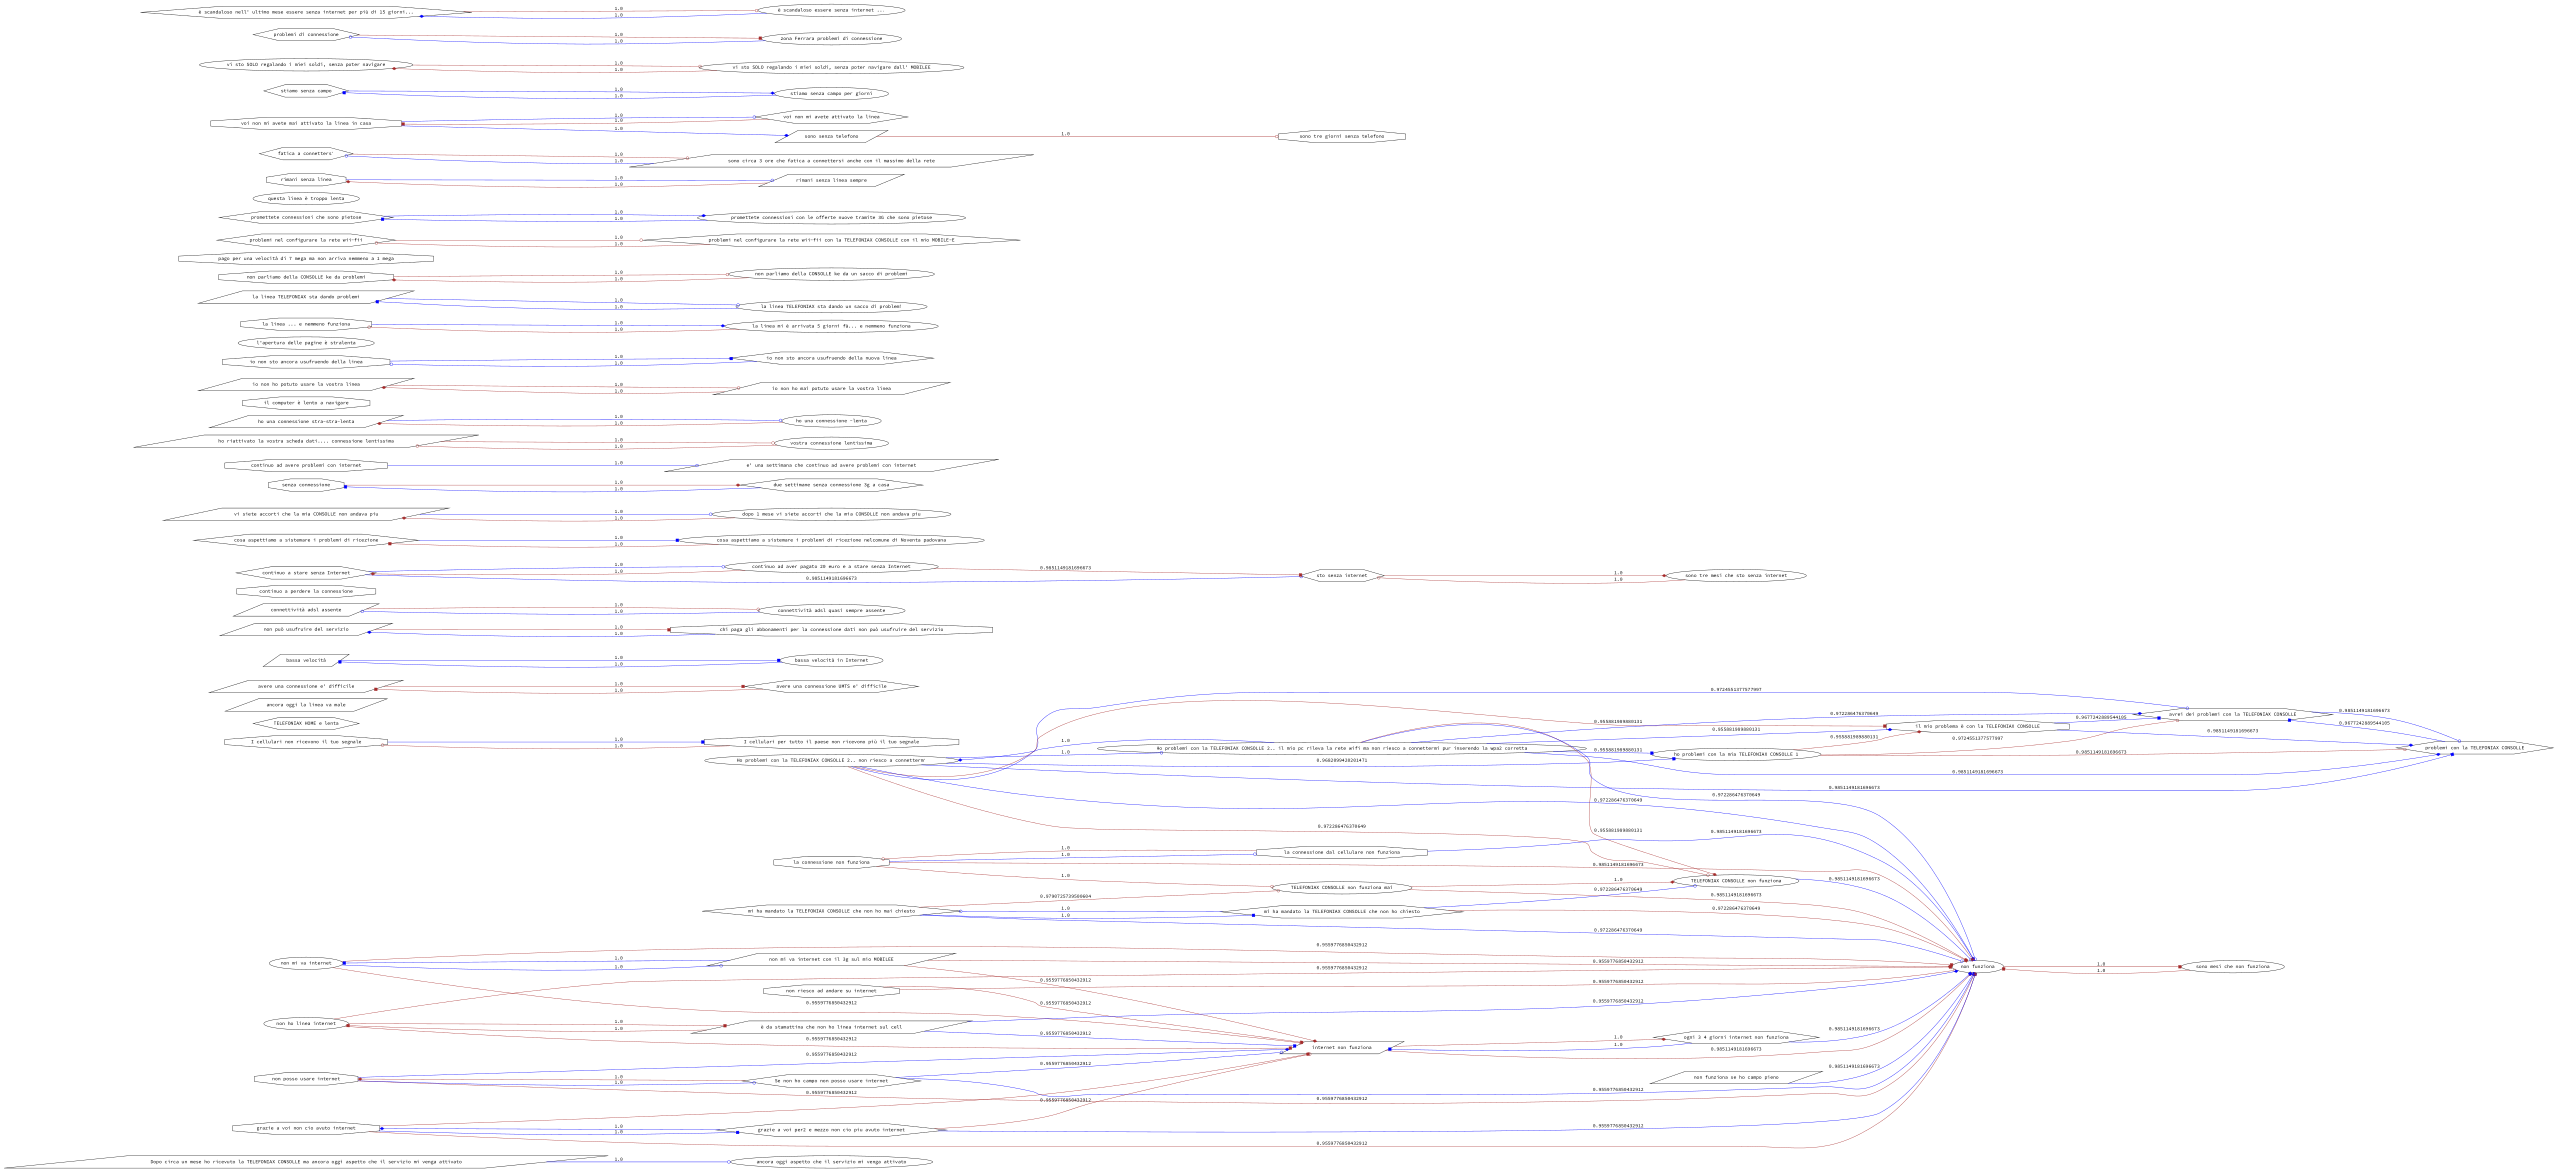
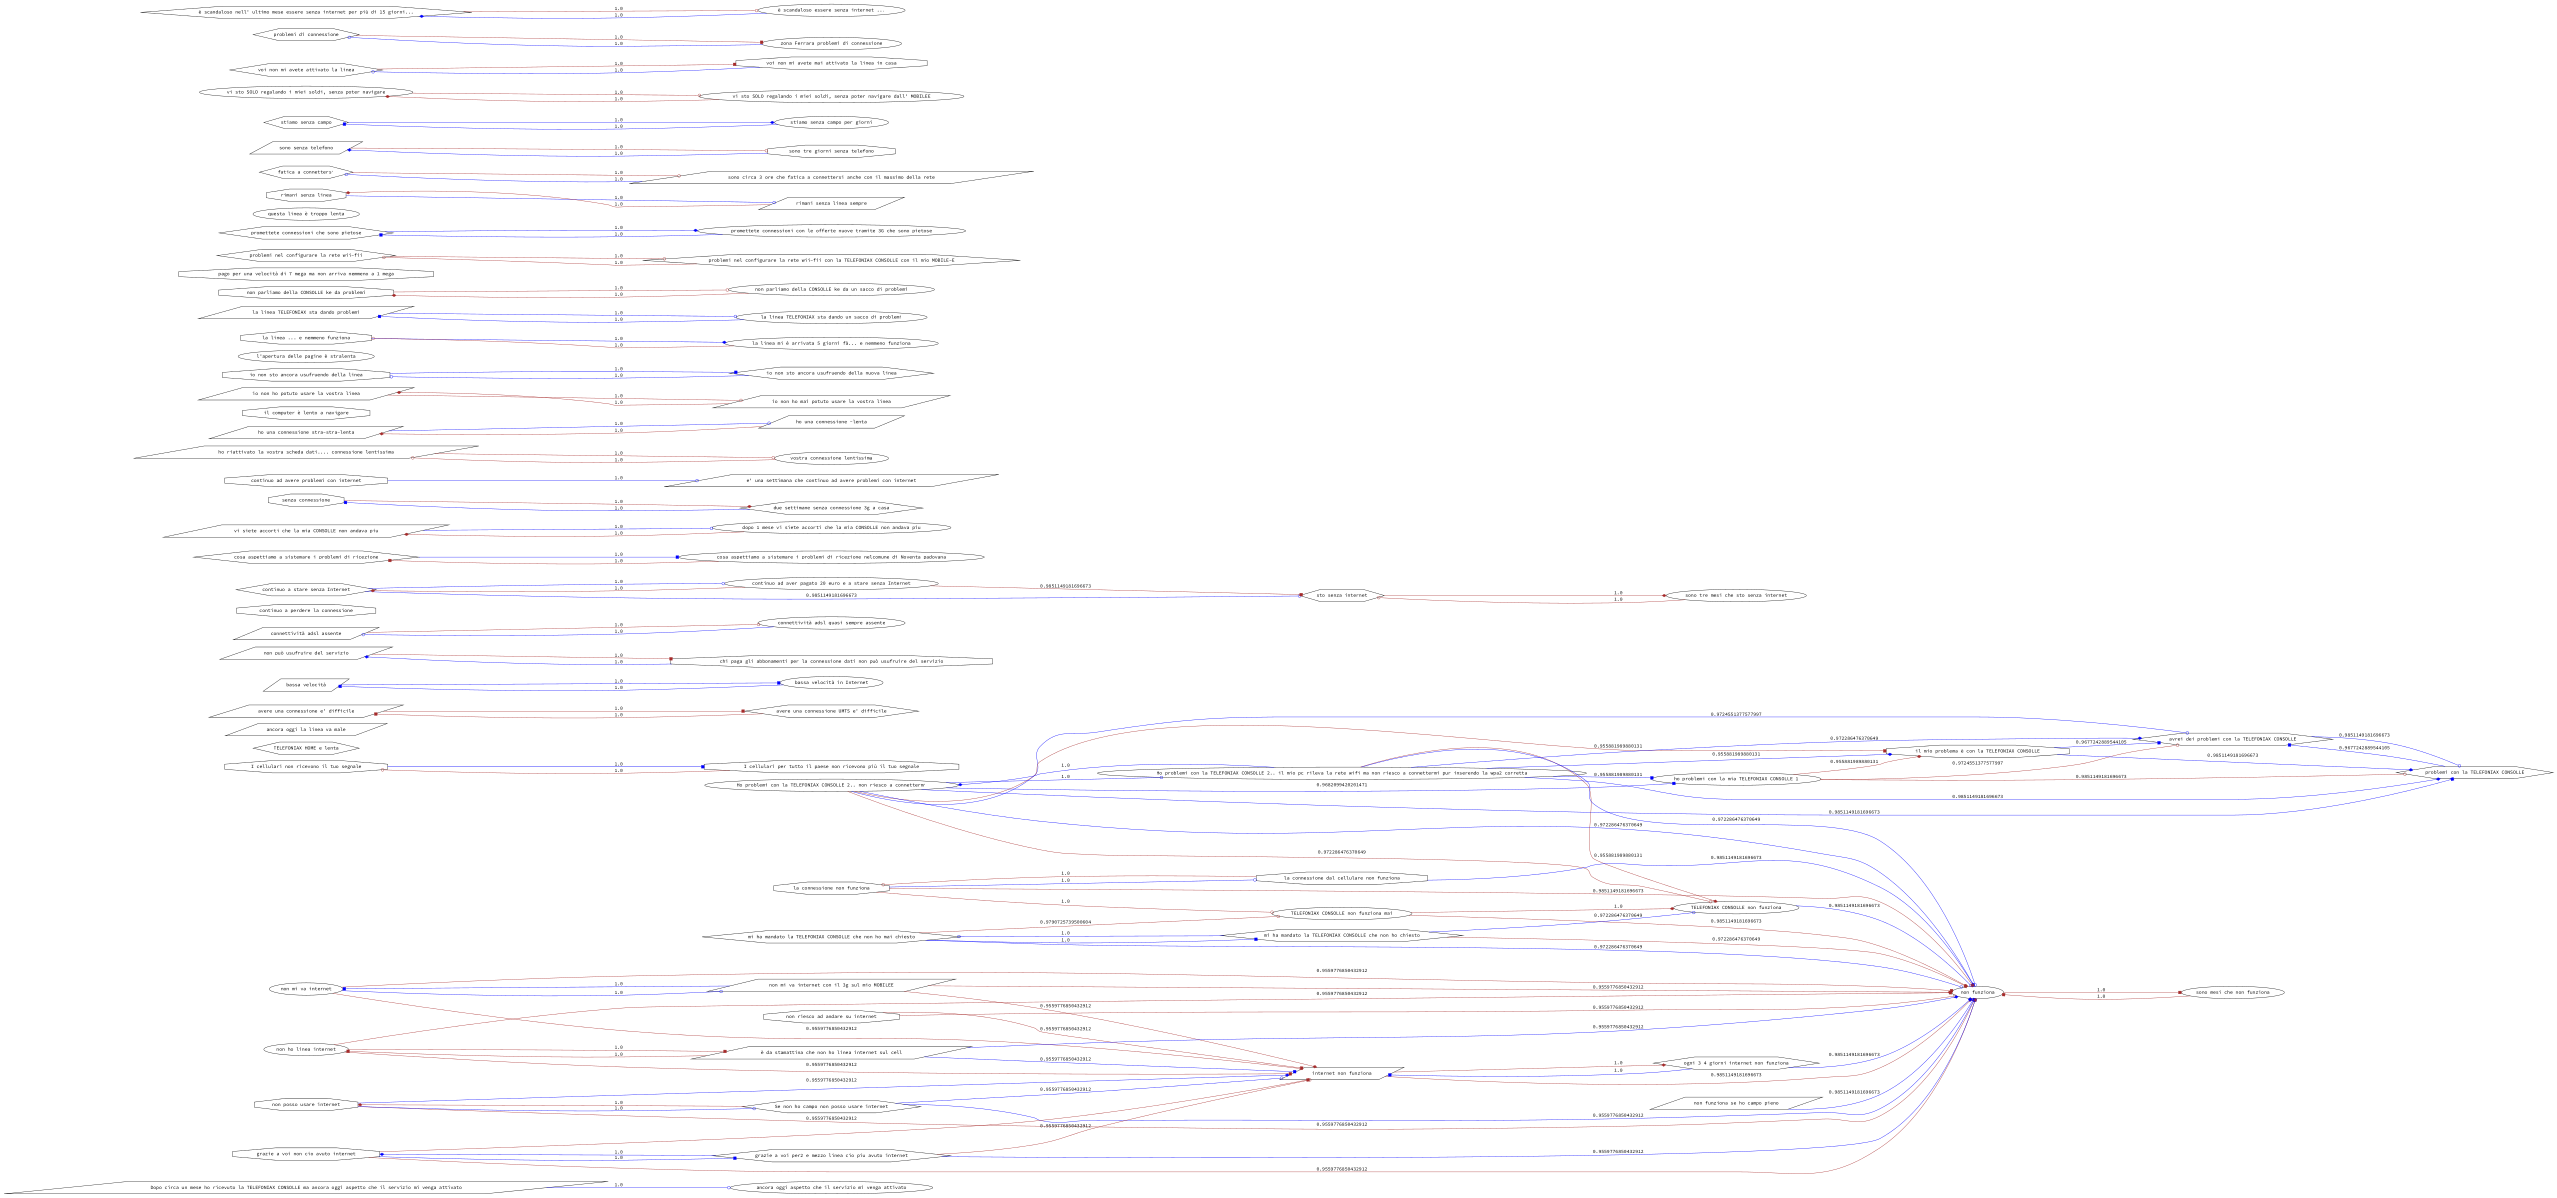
edge "voi non mi avete mai attivato la linea in casa" -> "sono senza telefono": now "sono tre giorni senza telefono" -> "sono senza telefono"
node "ho una connessione -lenta": shape ellipse -> parallelogram
node "grazie a voi per2 e mezzo non cio piu avuto internet": label "grazie a voi per2 e mezzo non cio piu avuto internet" -> "grazie a voi per2 e mezzo linea cio piu avuto internet"
